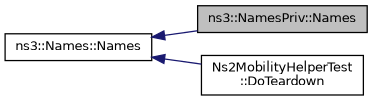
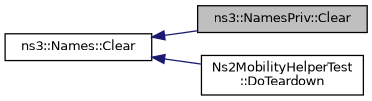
node "ns3::NamesPriv::Names": label "ns3::NamesPriv::Names" -> "ns3::NamesPriv::Clear"
node "ns3::Names::Names": label "ns3::Names::Names" -> "ns3::Names::Clear"
